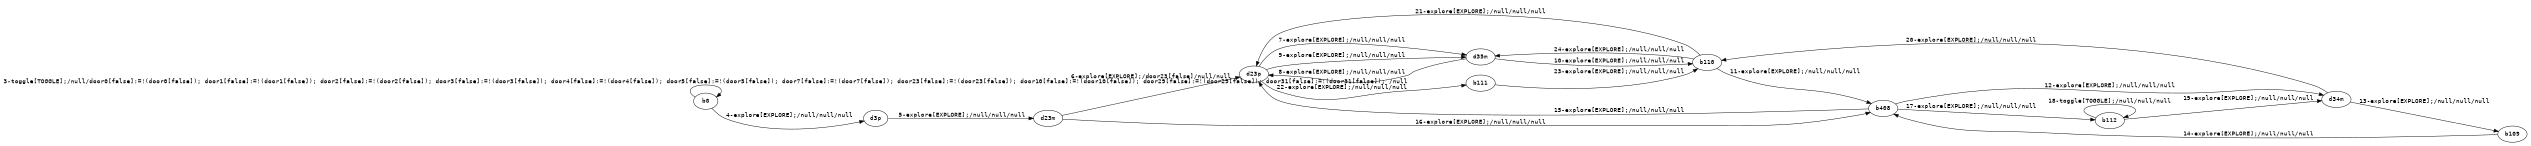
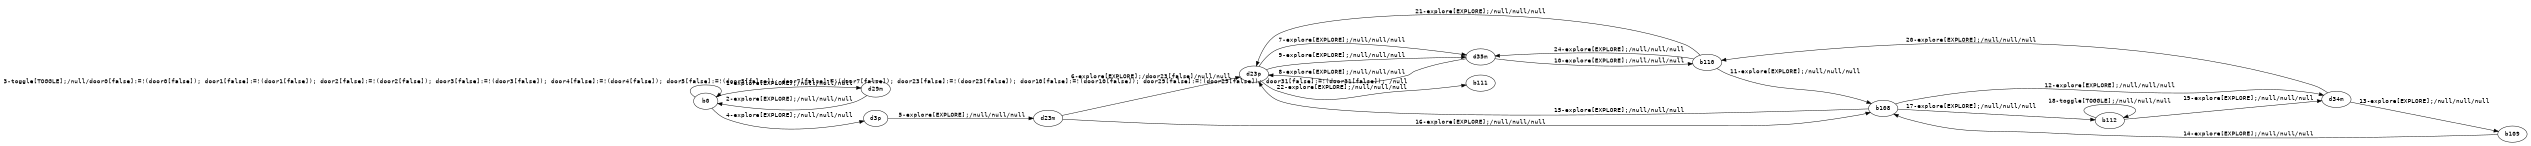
edge "b111" -> "b110": removed, label "23-explore[EXPLORE];/null/null/null"
node "d29m": added
node "b408": label "b408" -> "b108"
